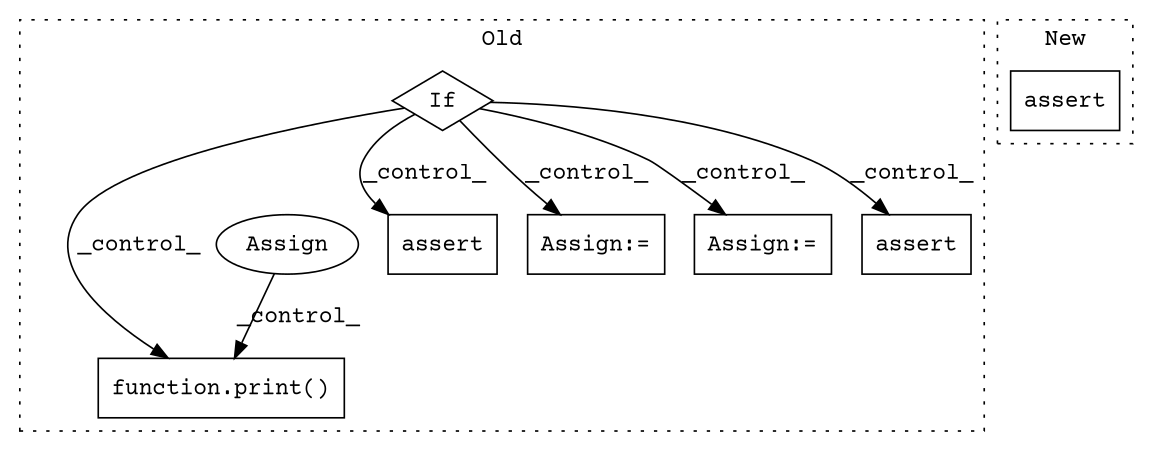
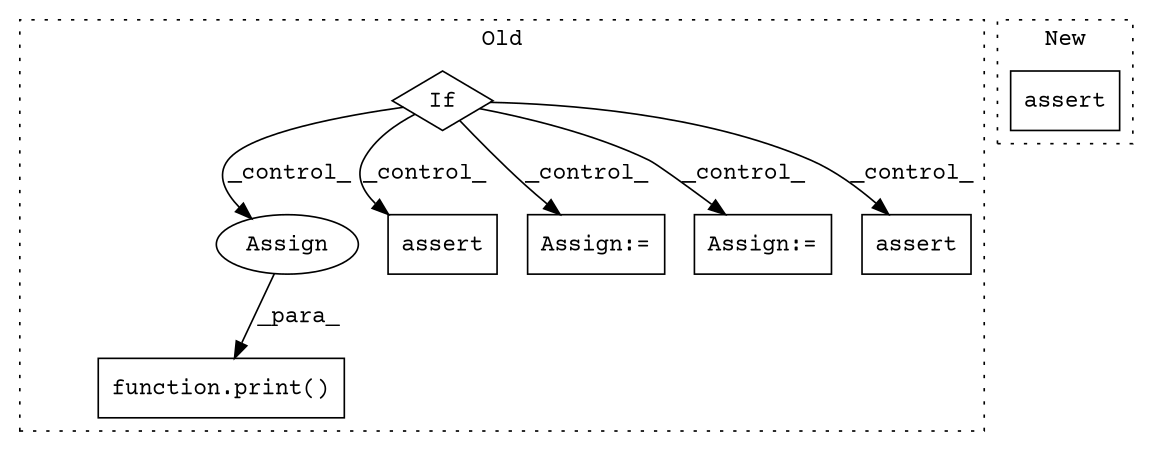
edge "If" -> "function.print()": now "If" -> "Assign"
edge "Assign" -> "function.print()": label "_control_" -> "_para_"
